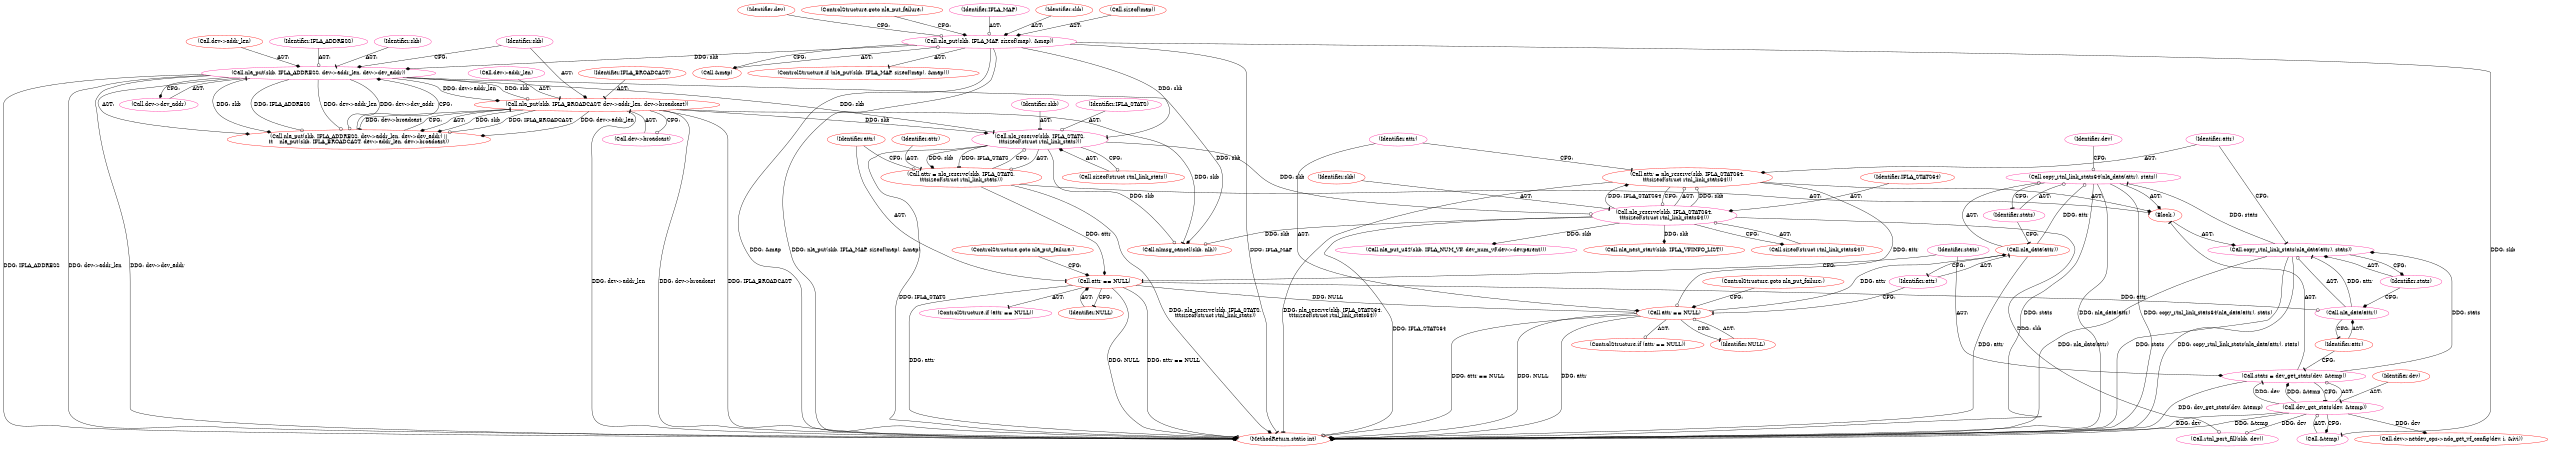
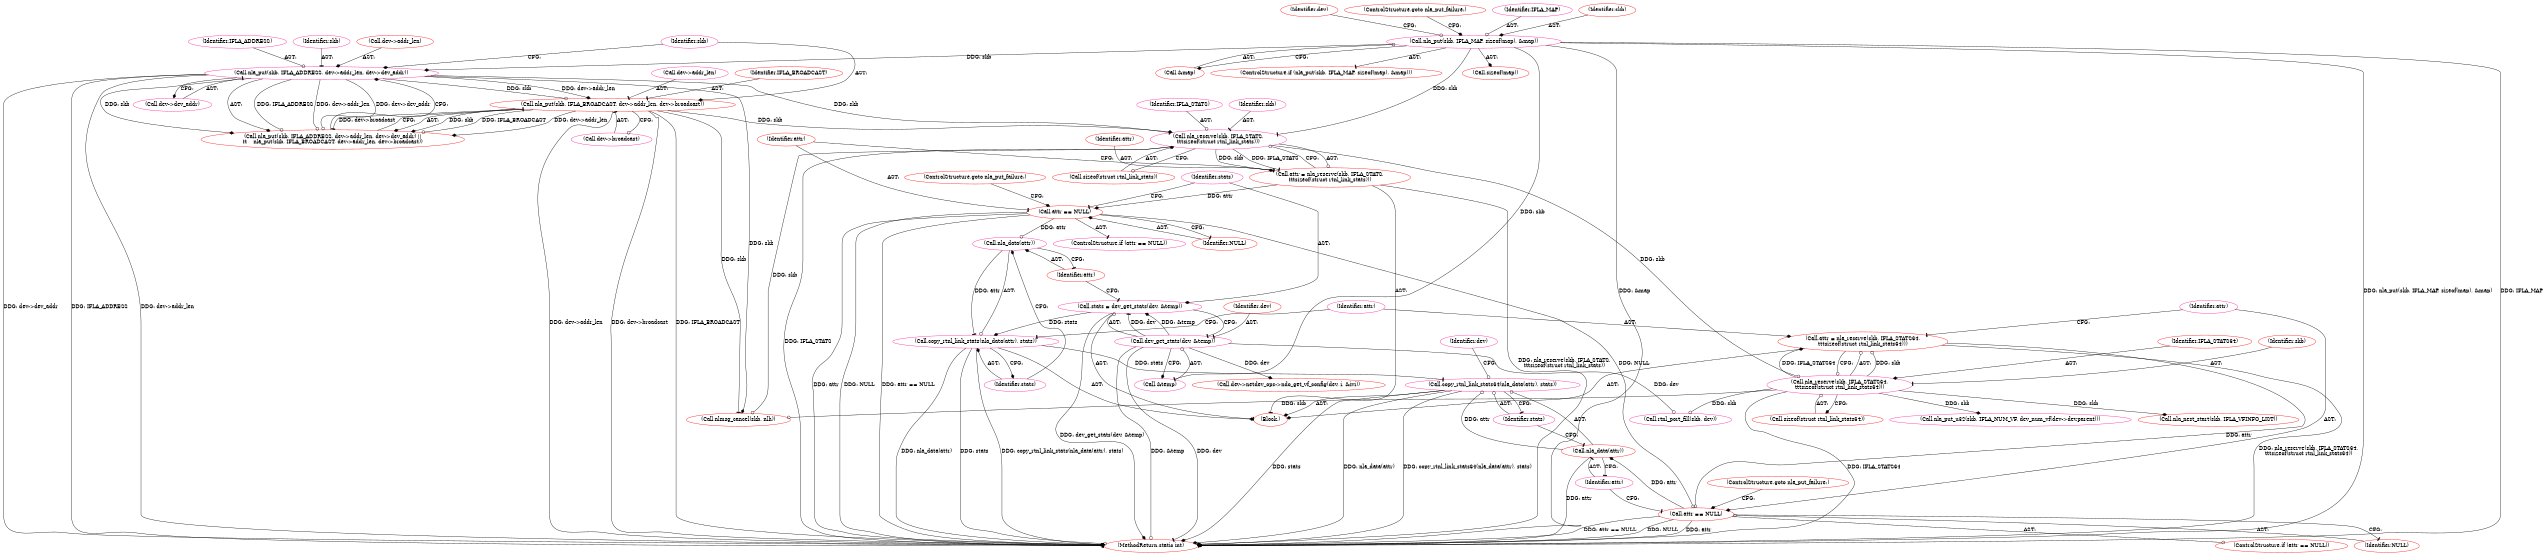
edge "(Call,sizeof(map))" -> "(Call,nla_put(skb, IFLA_MAP, sizeof(map), &map))": reversed
edge "(Block,)" -> "(Call,copy_rtnl_link_stats(nla_data(attr), stats))": reversed
